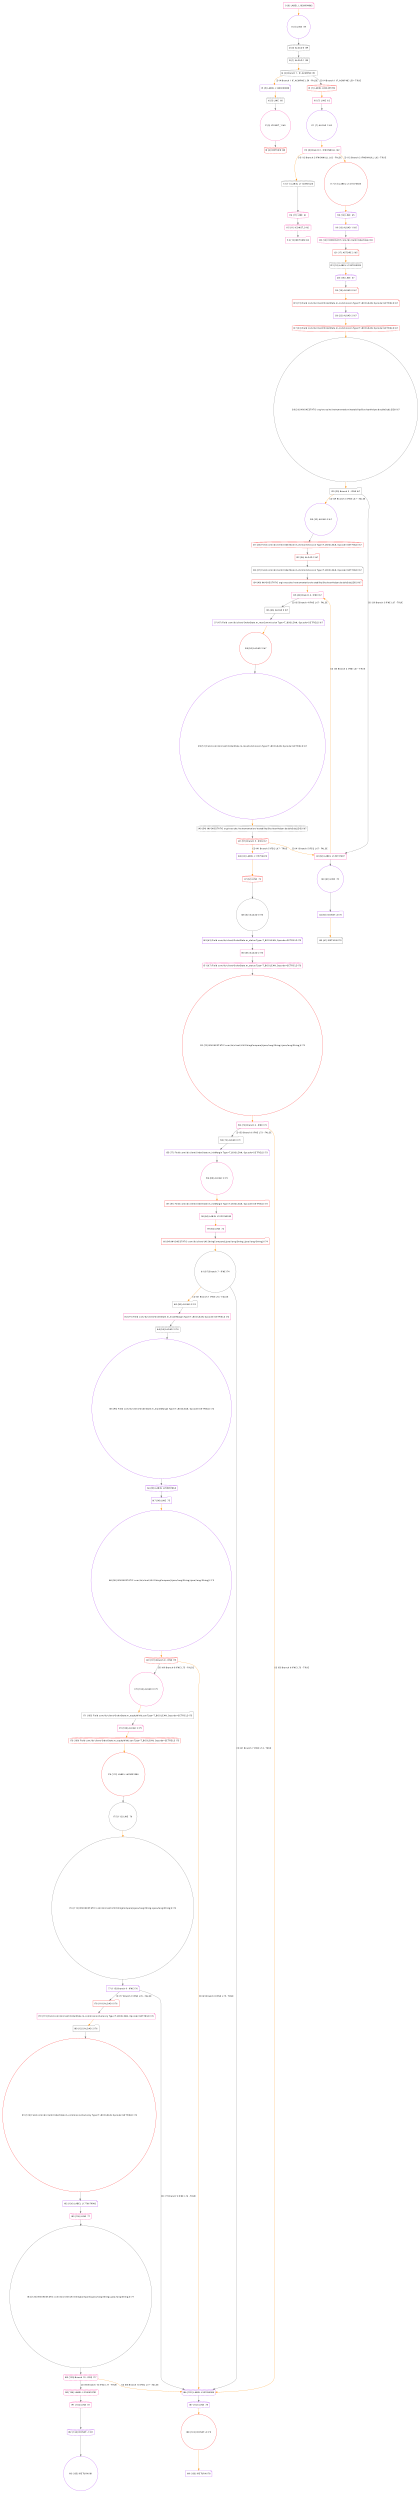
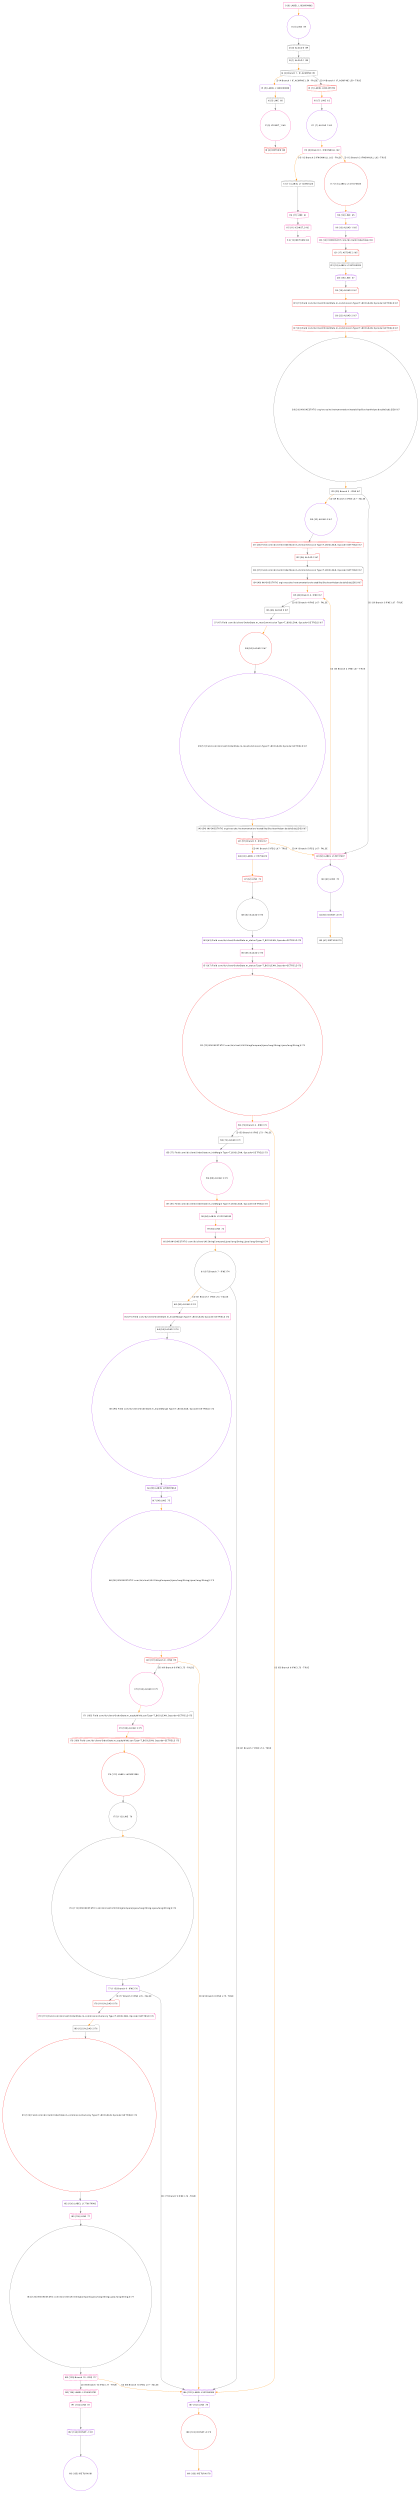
node "I42 (60) LABEL L149197407": shape note -> cylinder
